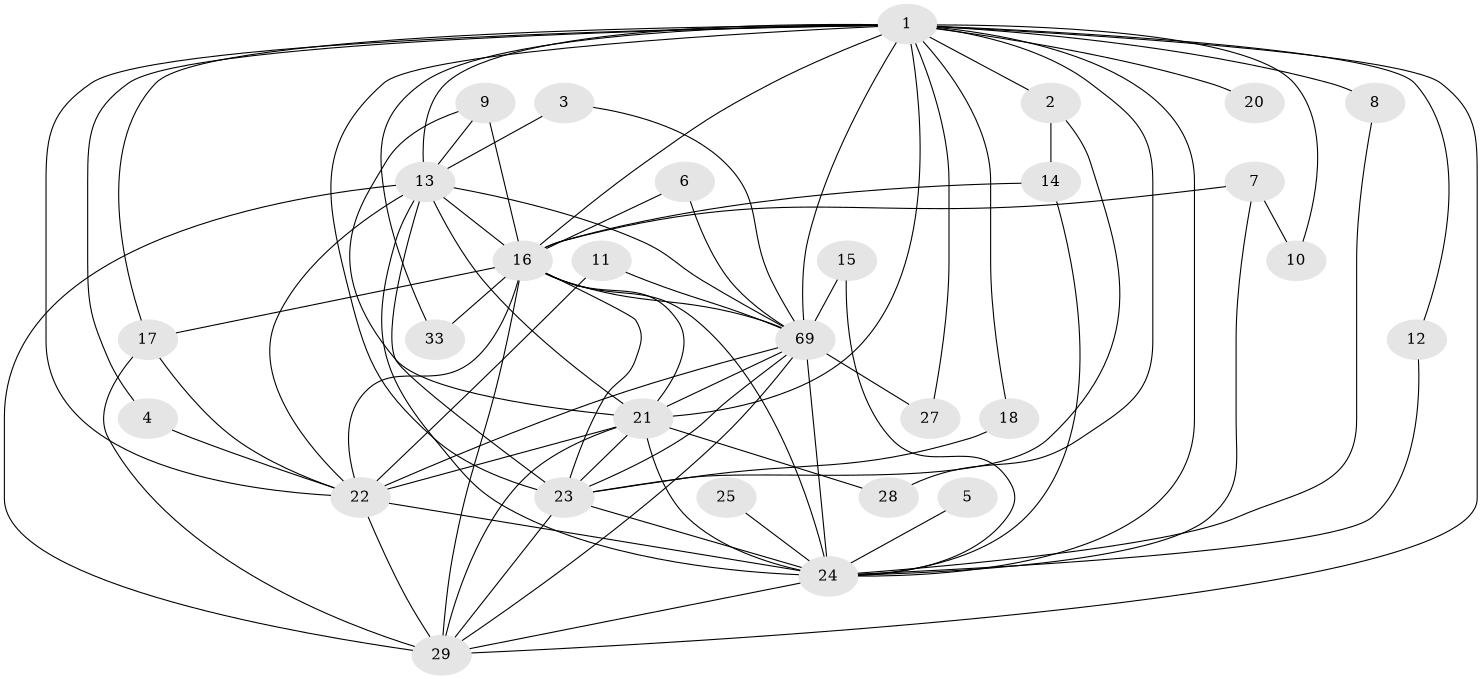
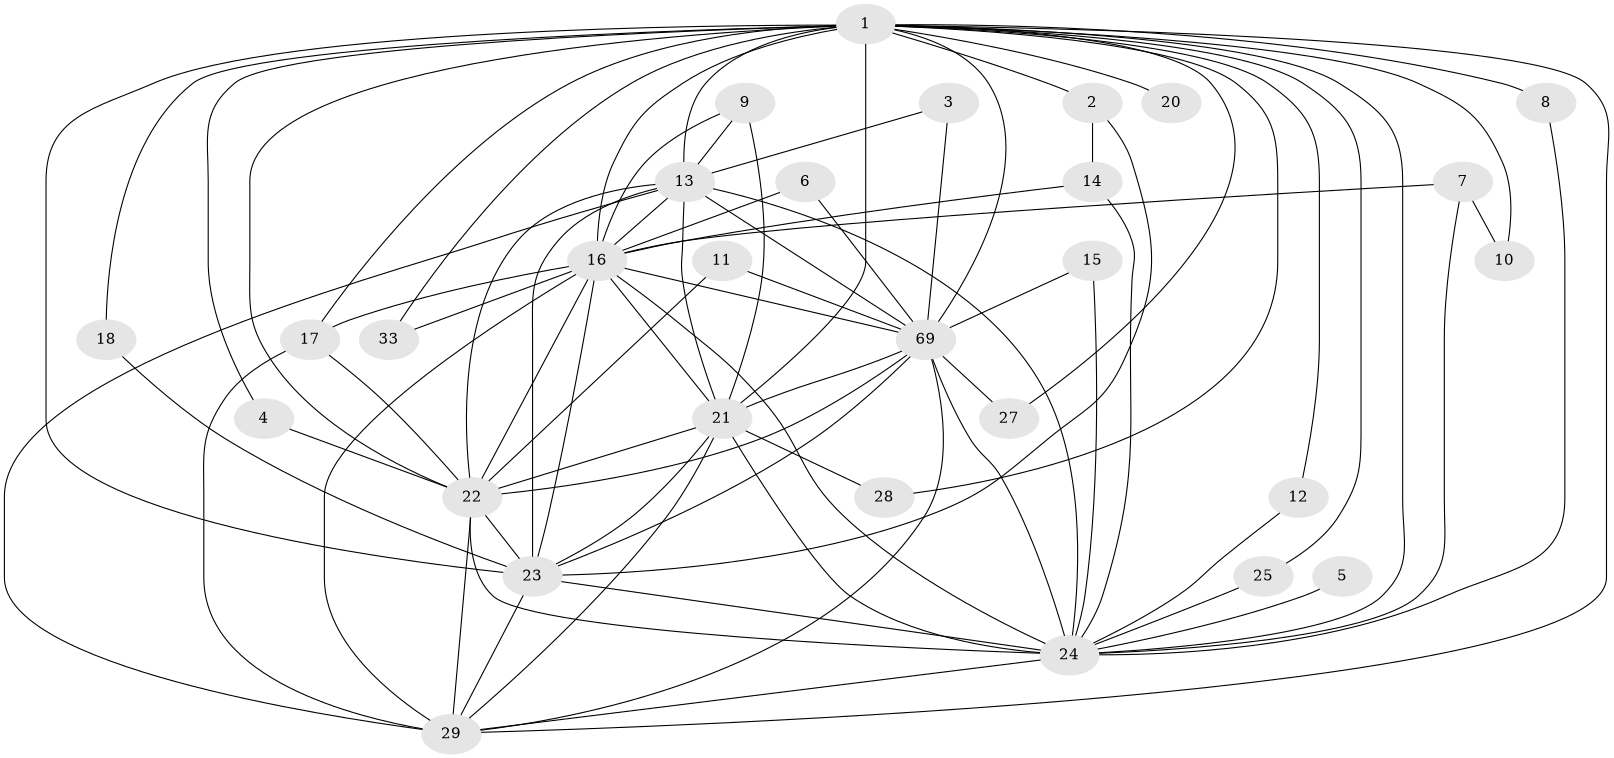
edge "1" -- "25": added
edge "22" -- "23": added
